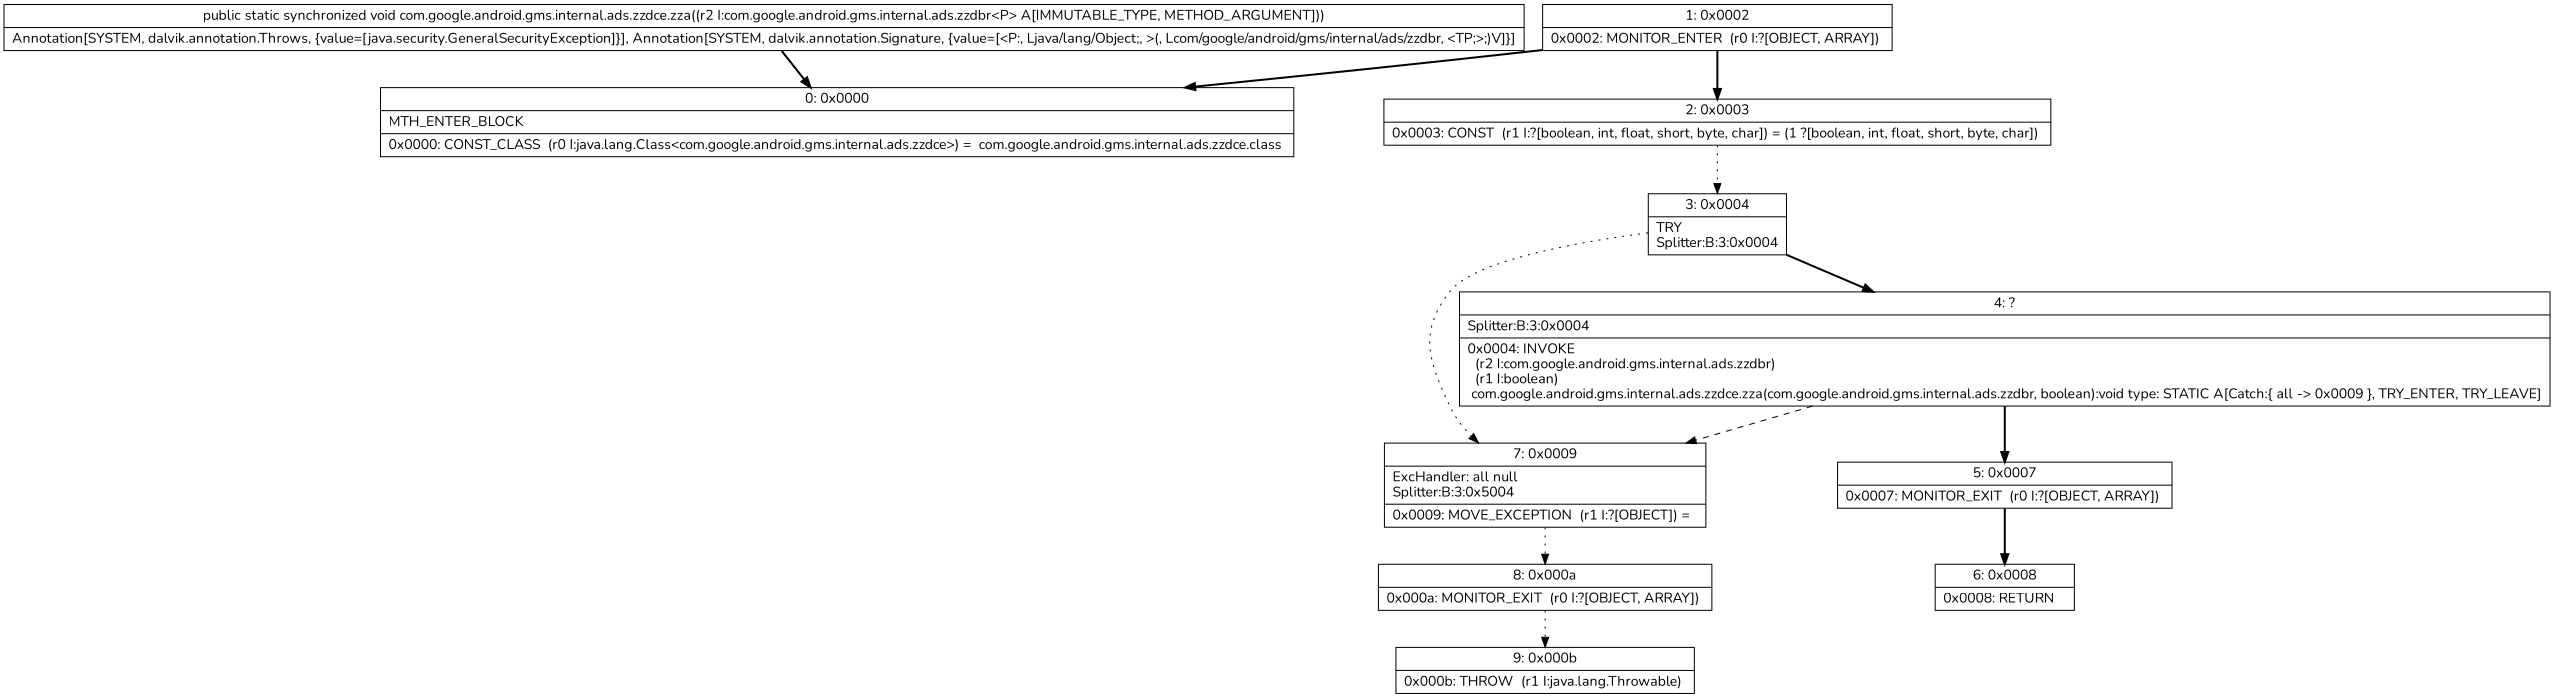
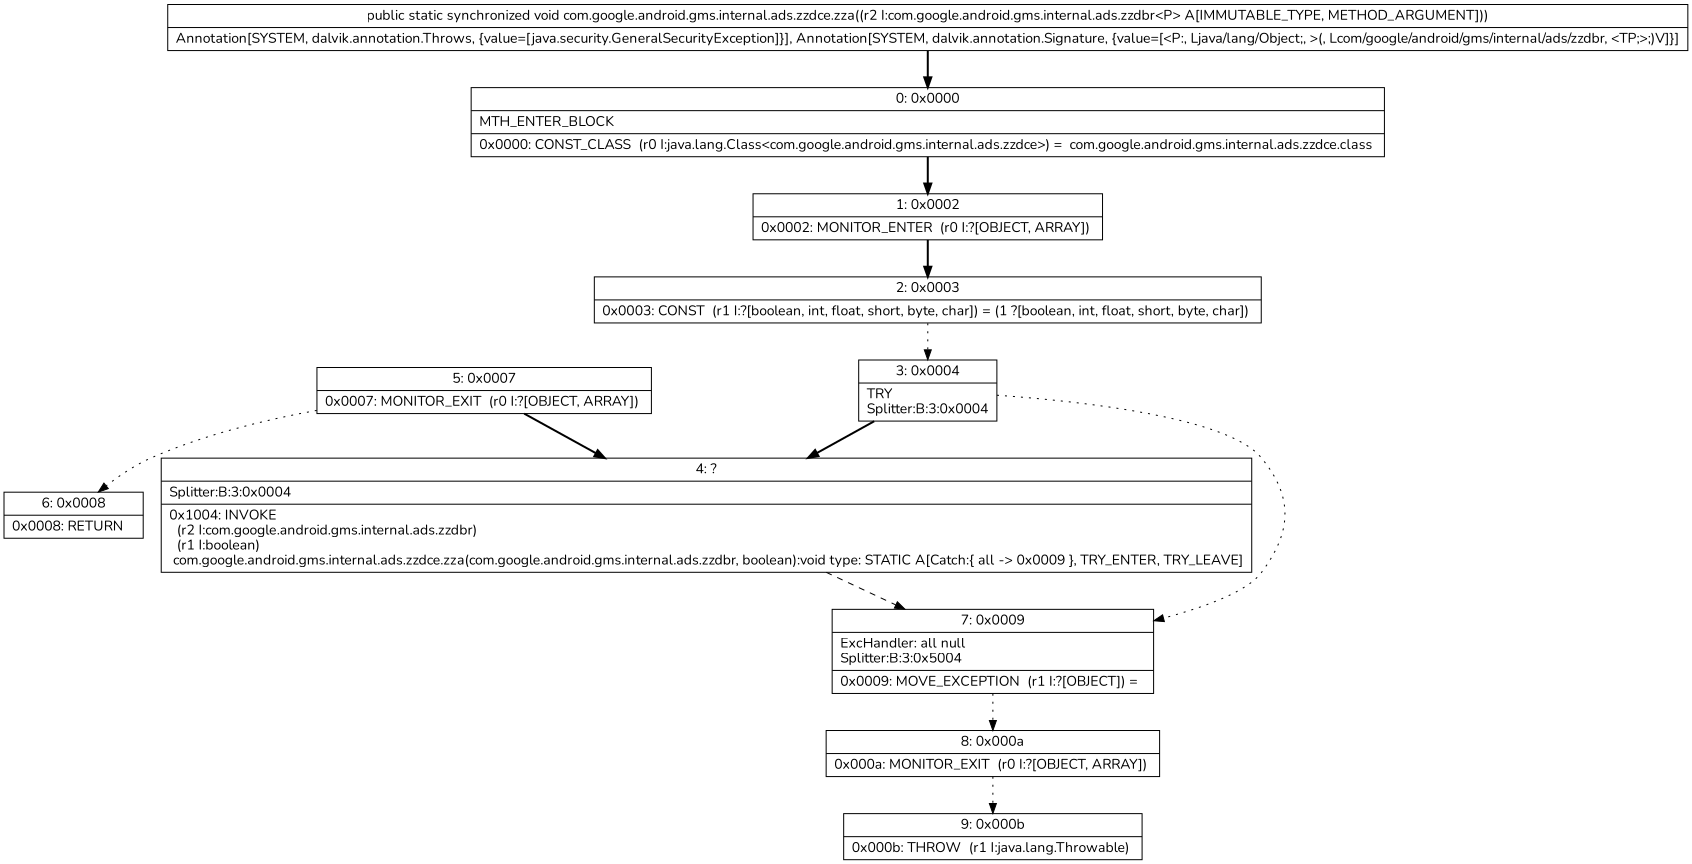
edge "1: 0x0002" -> "0: 0x0000": reversed
node "4: ?": text "0x0004: INVOKE" -> "0x1004: INVOKE"
edge "4: ?" -> "5: 0x0007": reversed
edge "5: 0x0007" -> "6: 0x0008": style bold -> dotted
